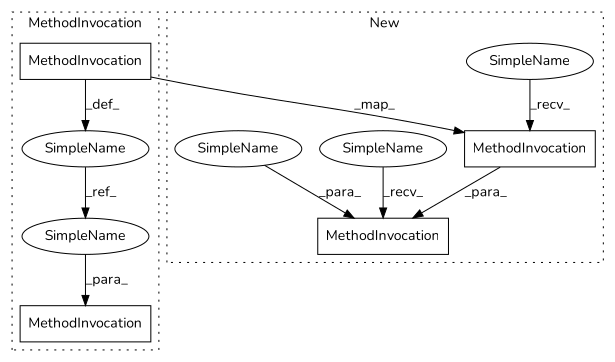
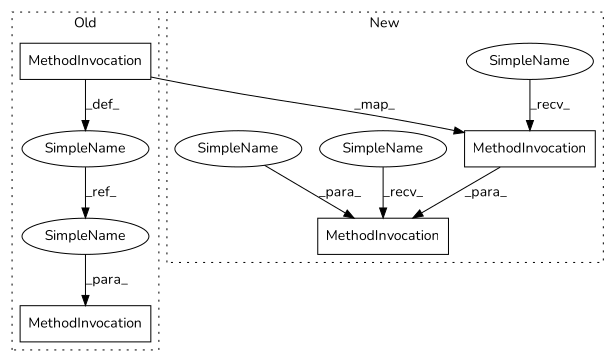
cluster "MethodInvocation": label "MethodInvocation" -> "Old"
